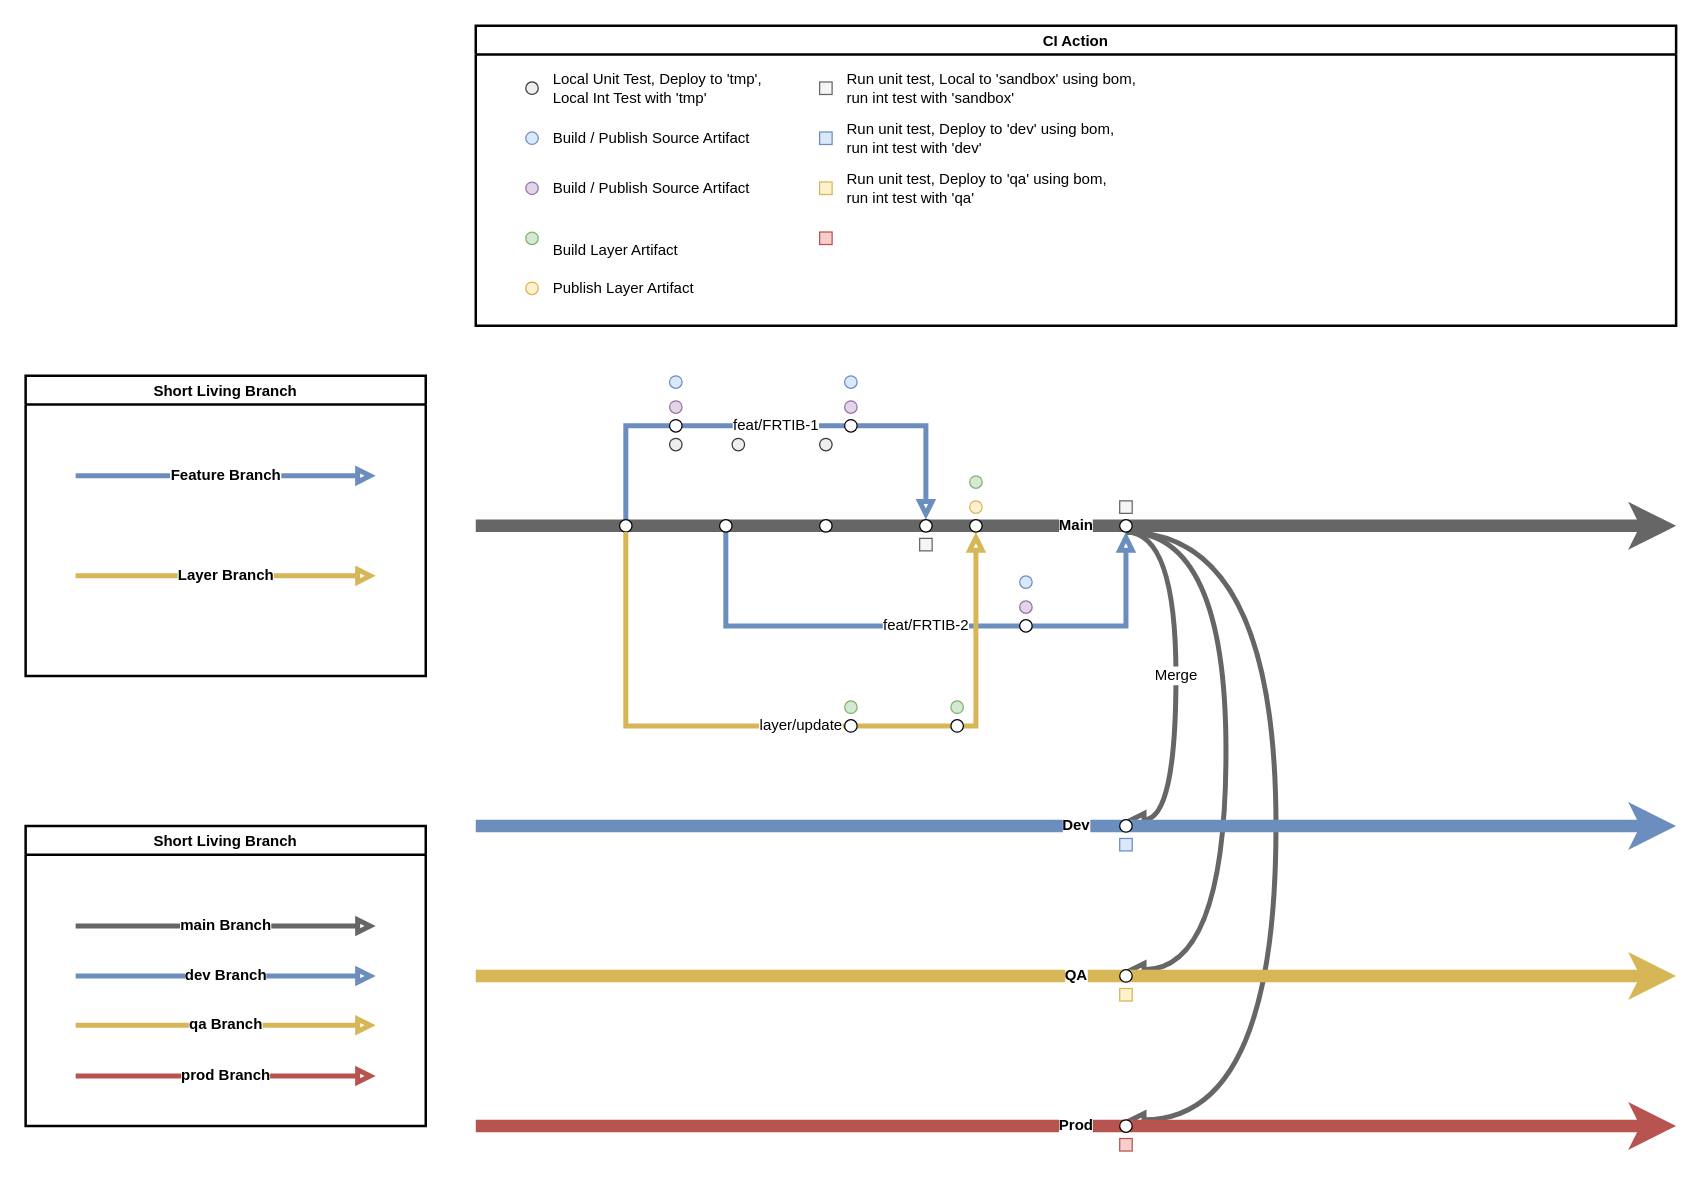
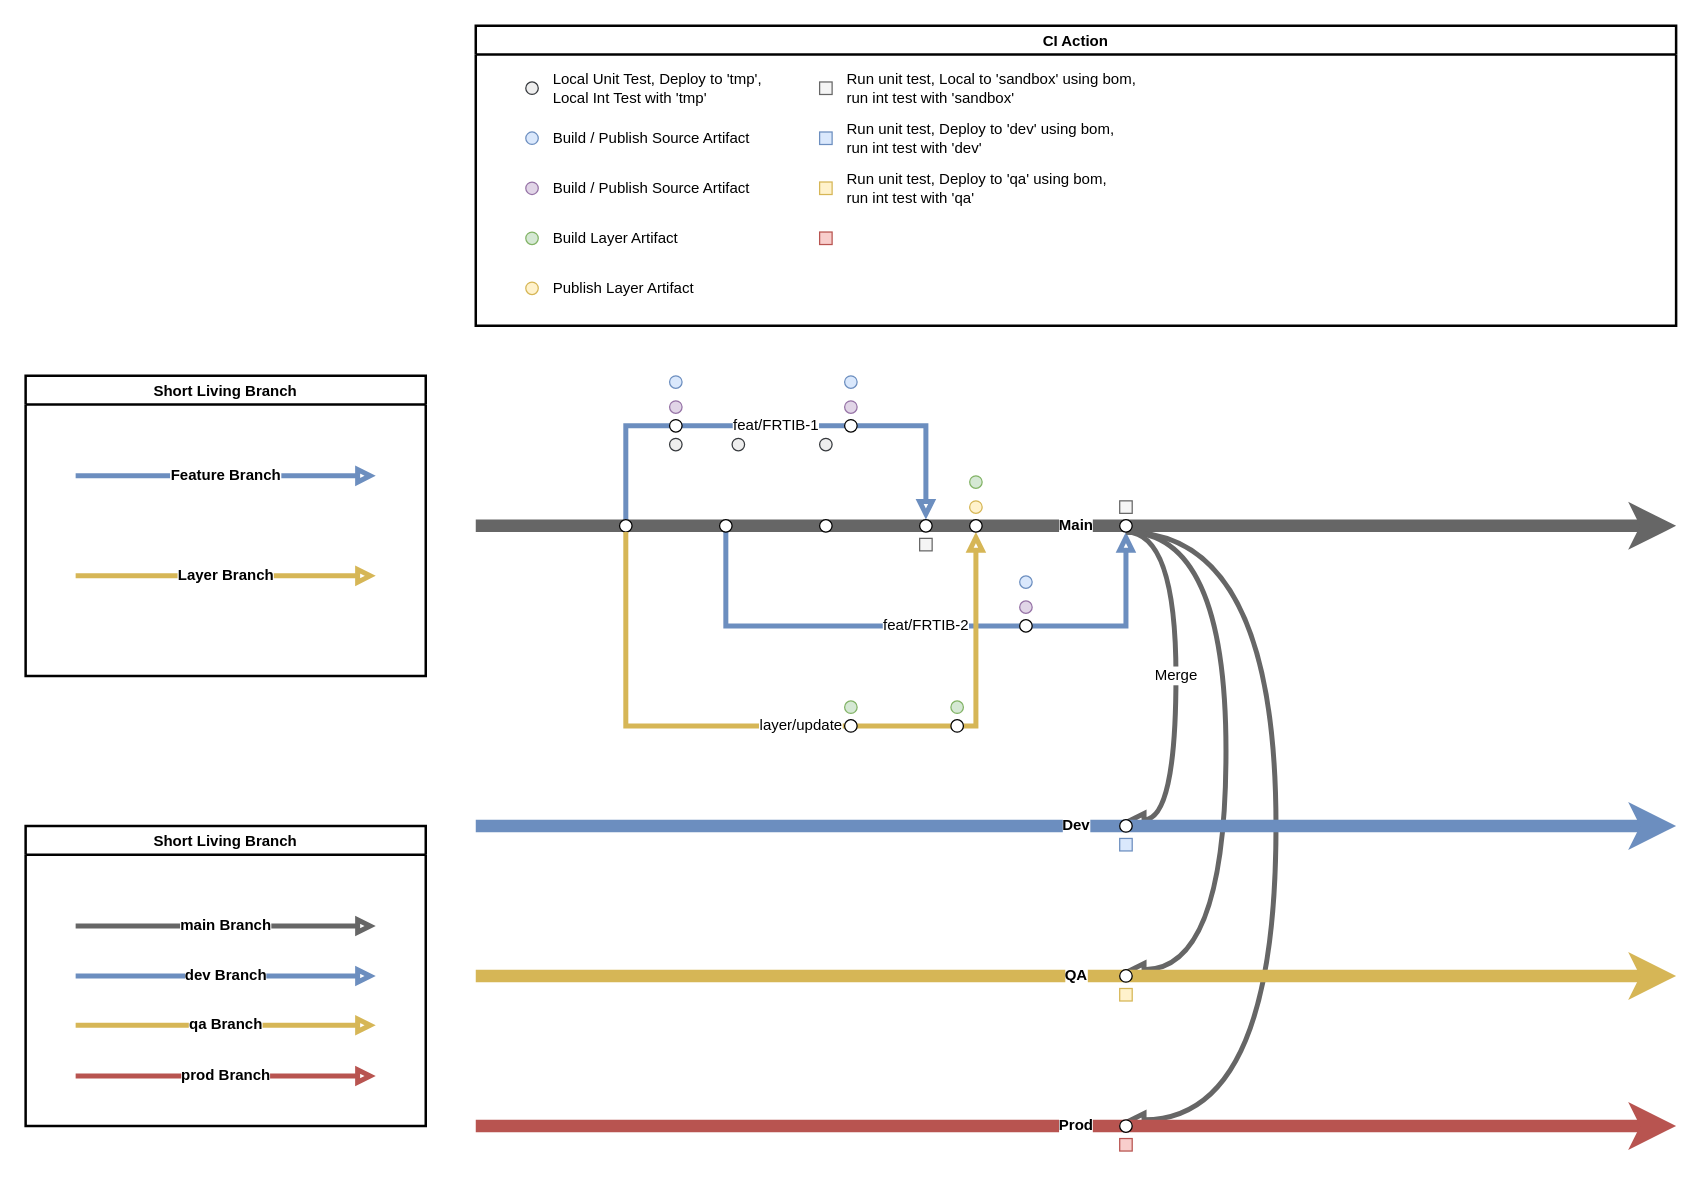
node "Build Layer Artifact": moved (660, 251) -> (660, 238)
